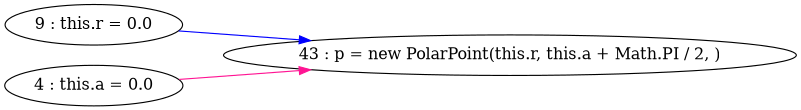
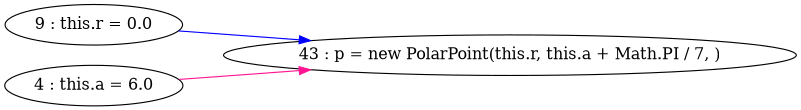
node "43 : p = new PolarPoint(this.r, this.a + Math.PI / 2, )": label "43 : p = new PolarPoint(this.r, this.a + Math.PI / 2, )" -> "43 : p = new PolarPoint(this.r, this.a + Math.PI / 7, )"
node "4 : this.a = 0.0": label "4 : this.a = 0.0" -> "4 : this.a = 6.0"
